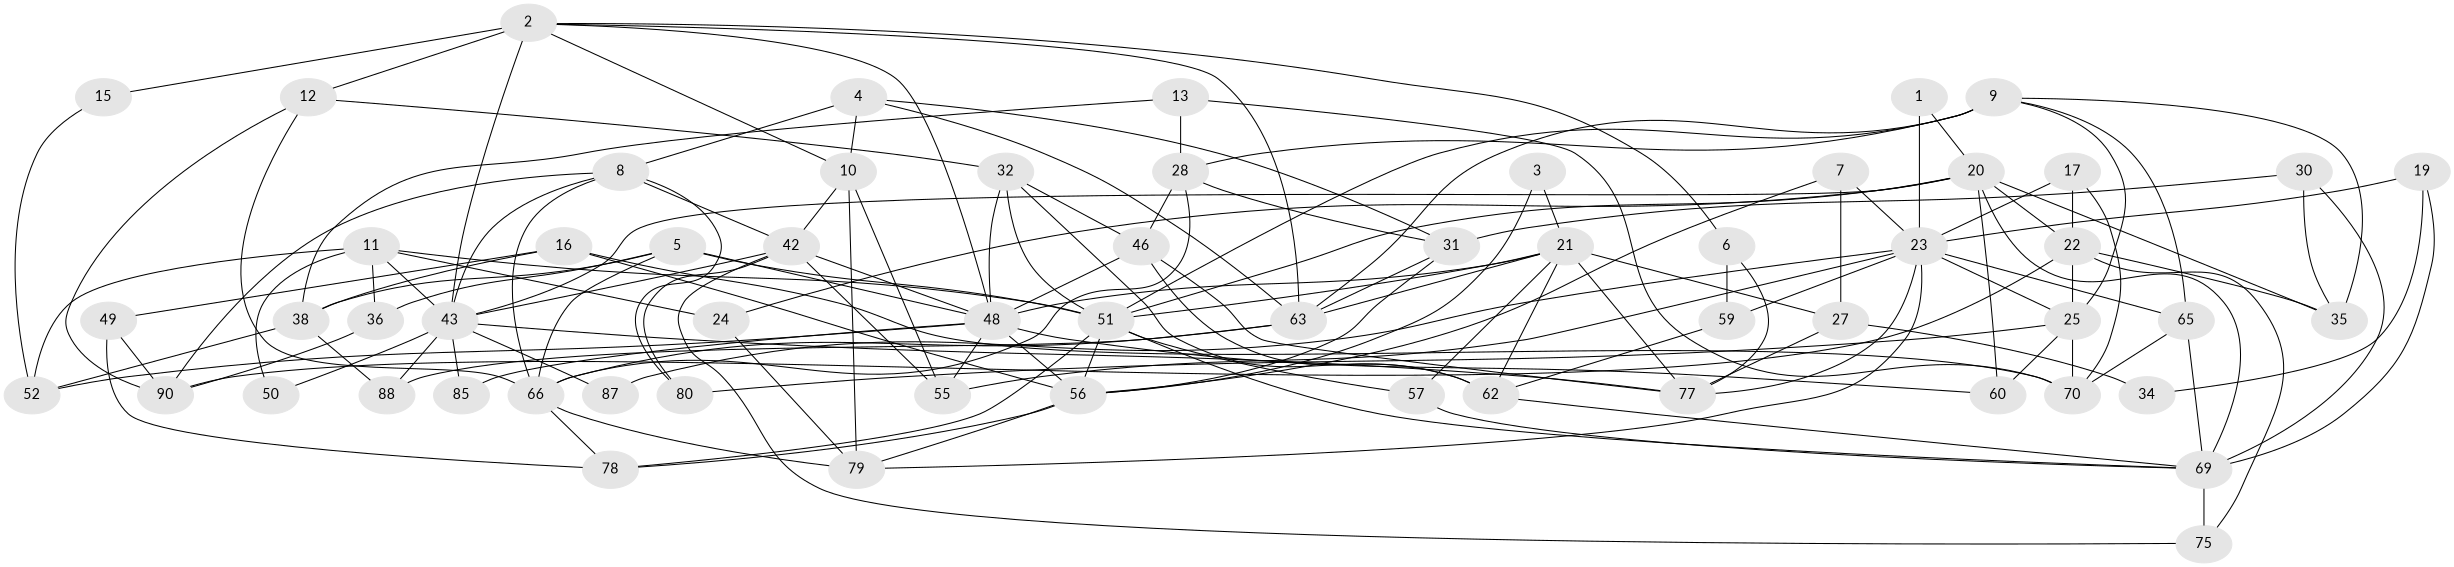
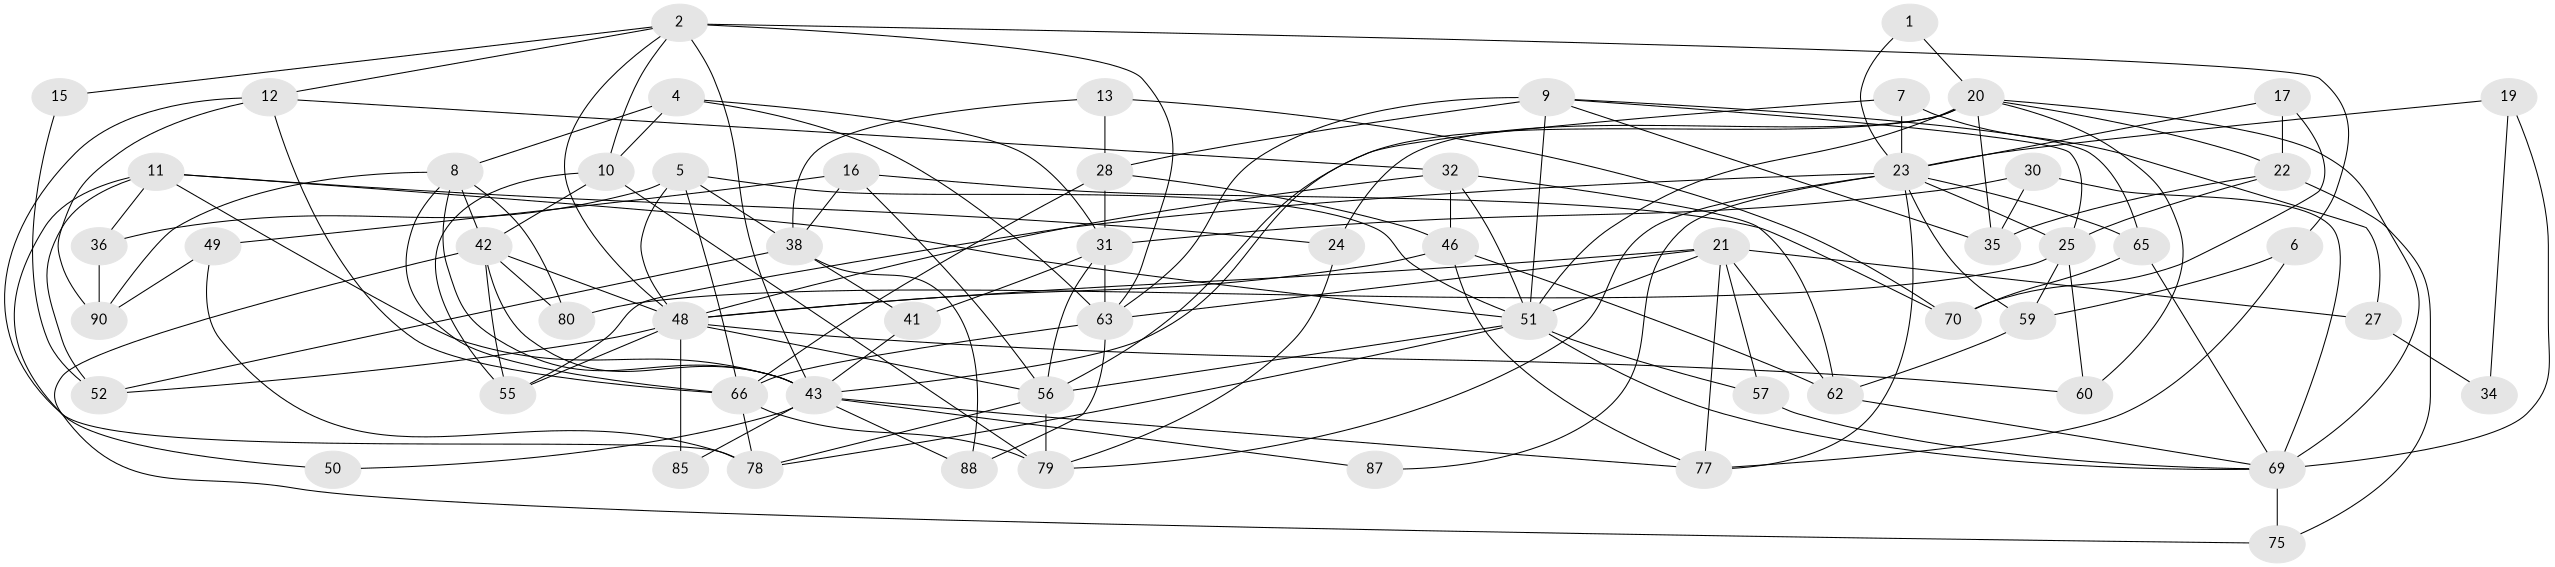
node "3": removed
node "41": added
edge "27" -- "77": removed
edge "25" -- "70": now "25" -- "59"
edge "22" -- "90": removed
edge "12" -- "78": added
